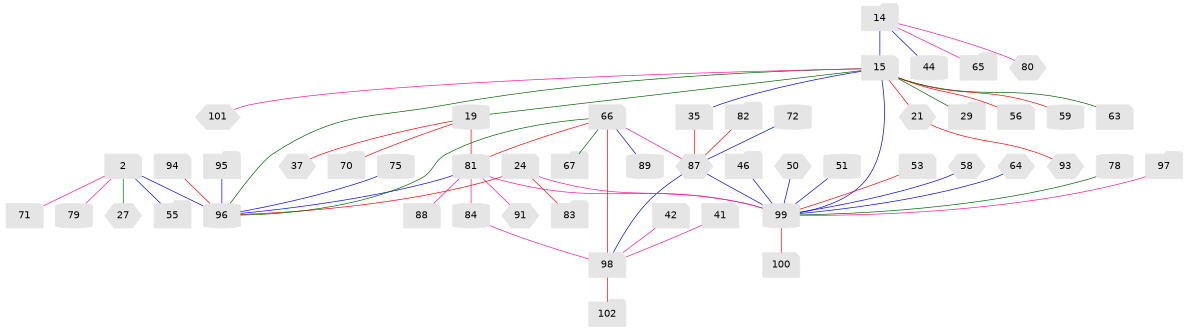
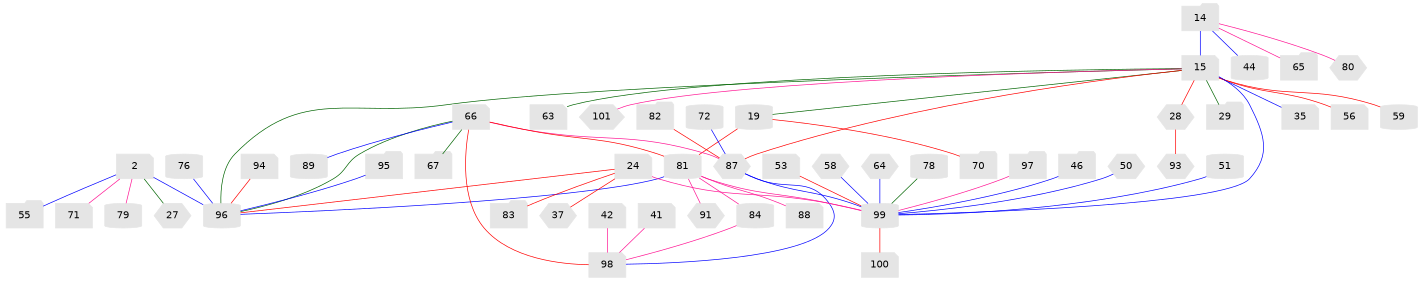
node "21": label "21" -> "28"
edge "19" -- "37": now "24" -- "37"
edge "35" -- "87": now "15" -- "87"
node "75": label "75" -> "76"
node "102": removed
